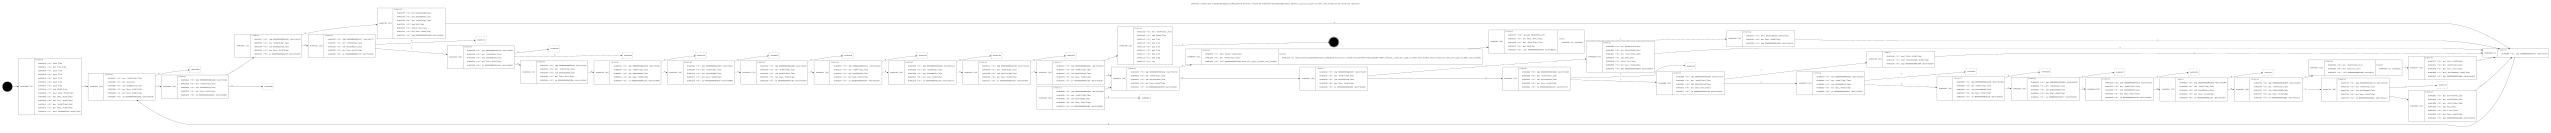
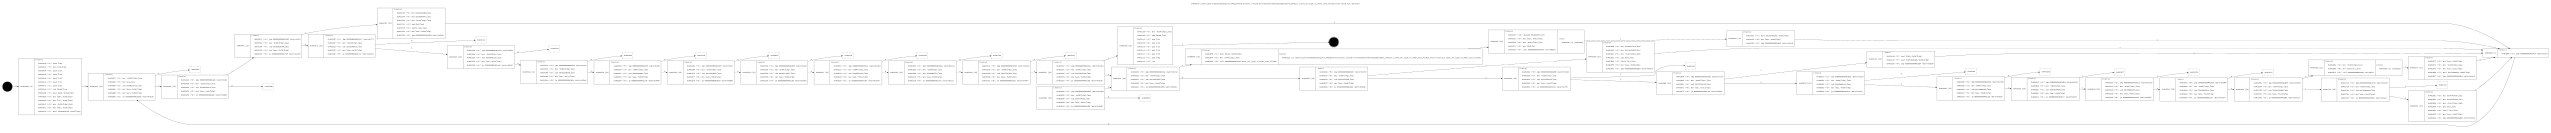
edge "0x401528 [22]" -> "0x40185e": now "0x40153e [22]" -> "0x40185e"
